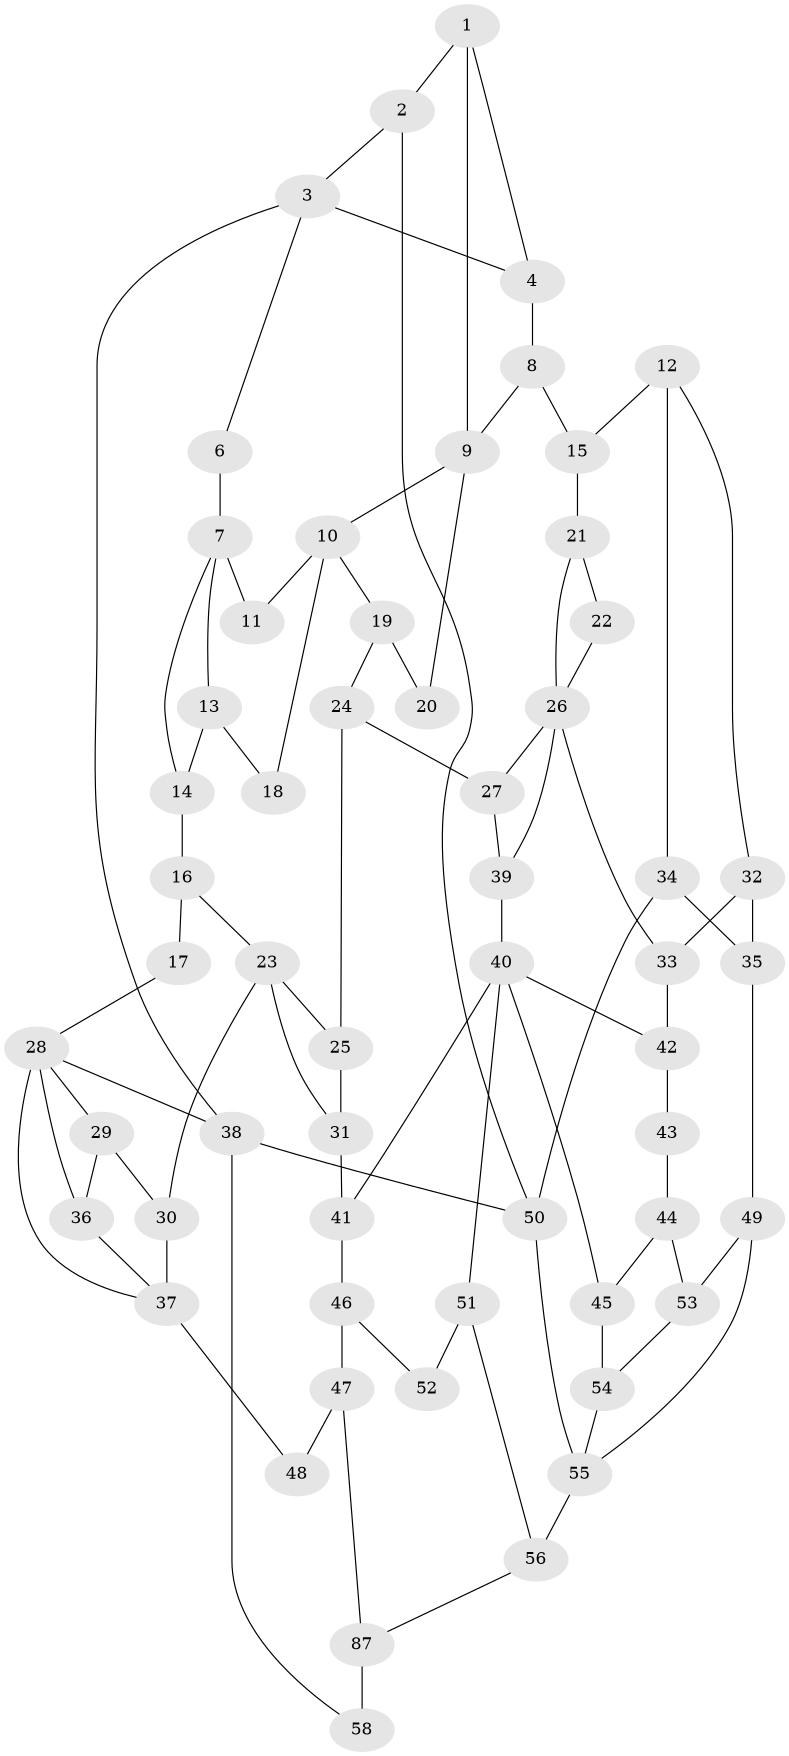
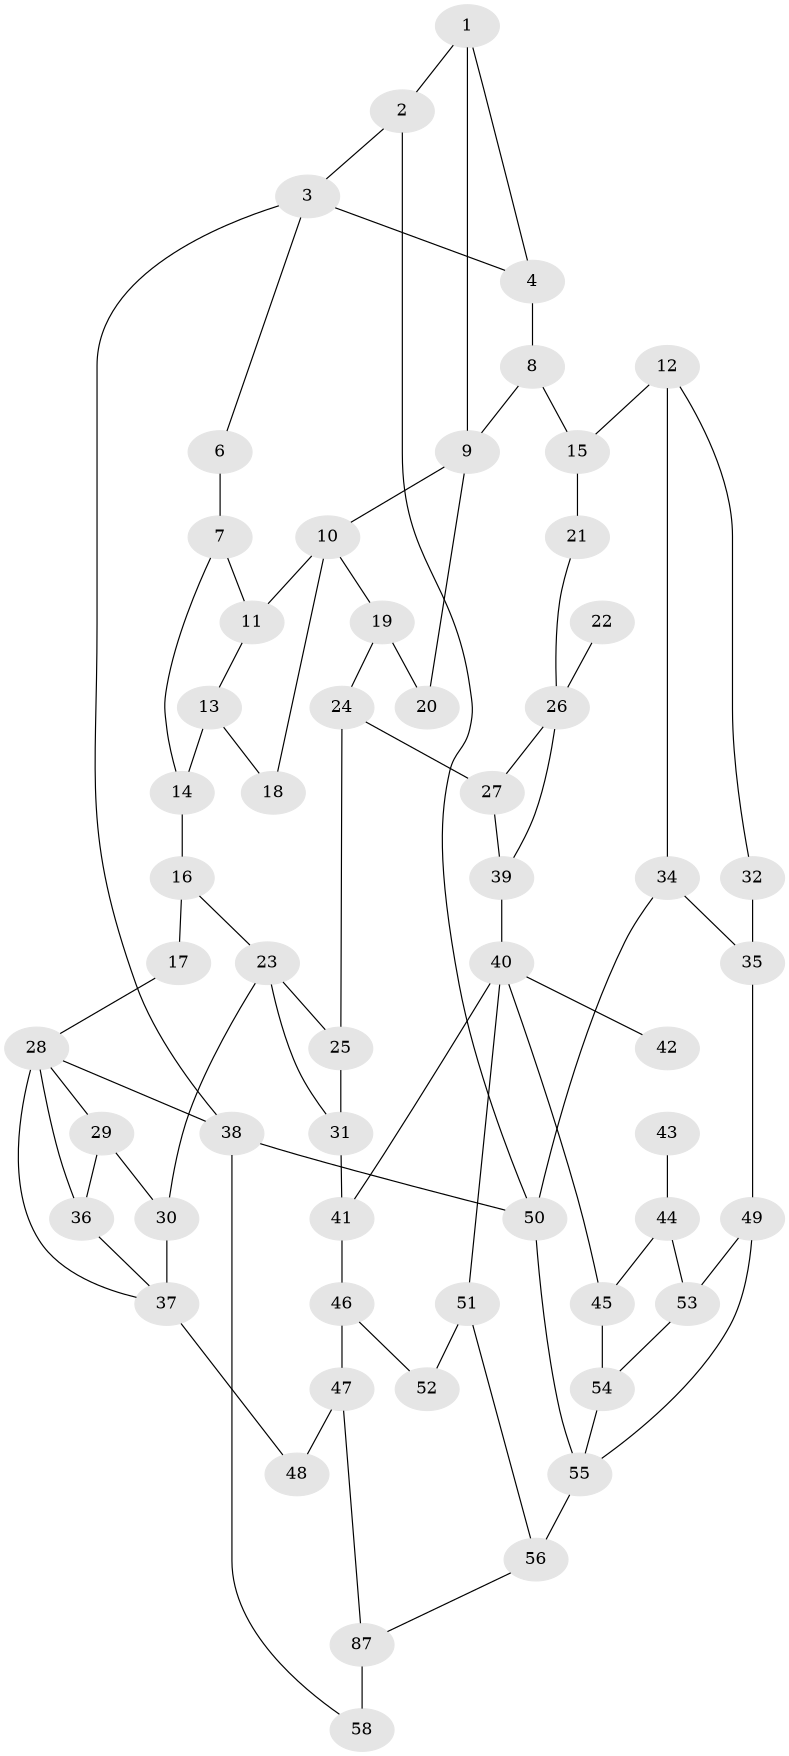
edge "21" -- "22": removed
edge "7" -- "13": now "11" -- "13"
node "33": removed
edge "42" -- "43": removed
